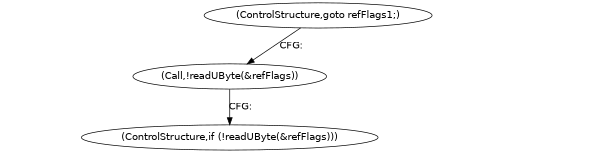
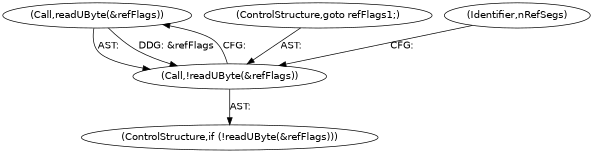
node "(Call,readUByte(&refFlags))": added
node "(Identifier,nRefSegs)": added
edge "(ControlStructure,goto refFlags1;)" -> "(Call,!readUByte(&refFlags))": label "CFG: " -> "AST: "
edge "(Call,!readUByte(&refFlags))" -> "(ControlStructure,if (!readUByte(&refFlags)))": label "CFG: " -> "AST: "
